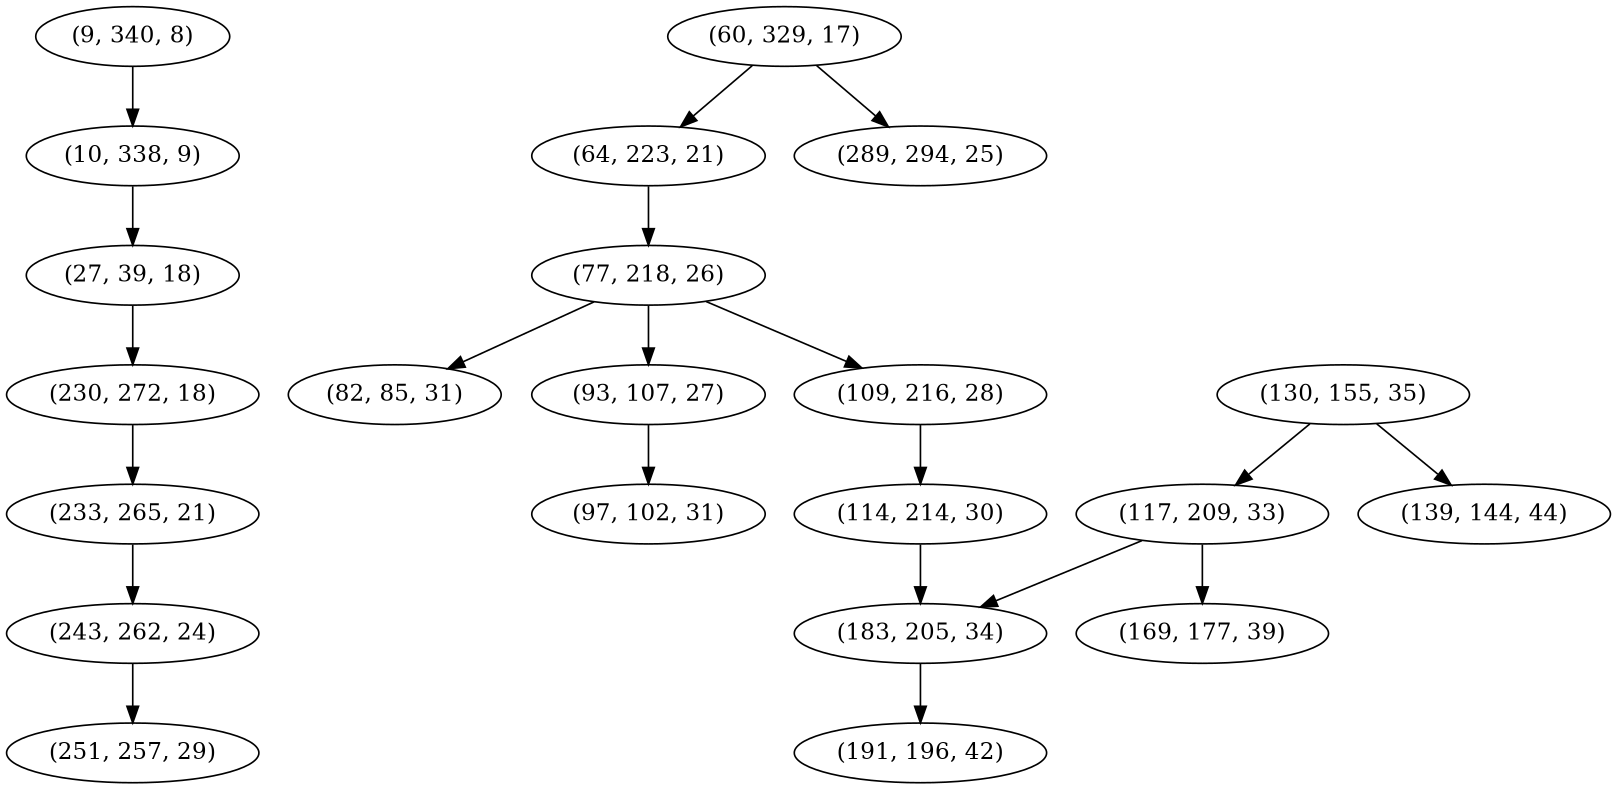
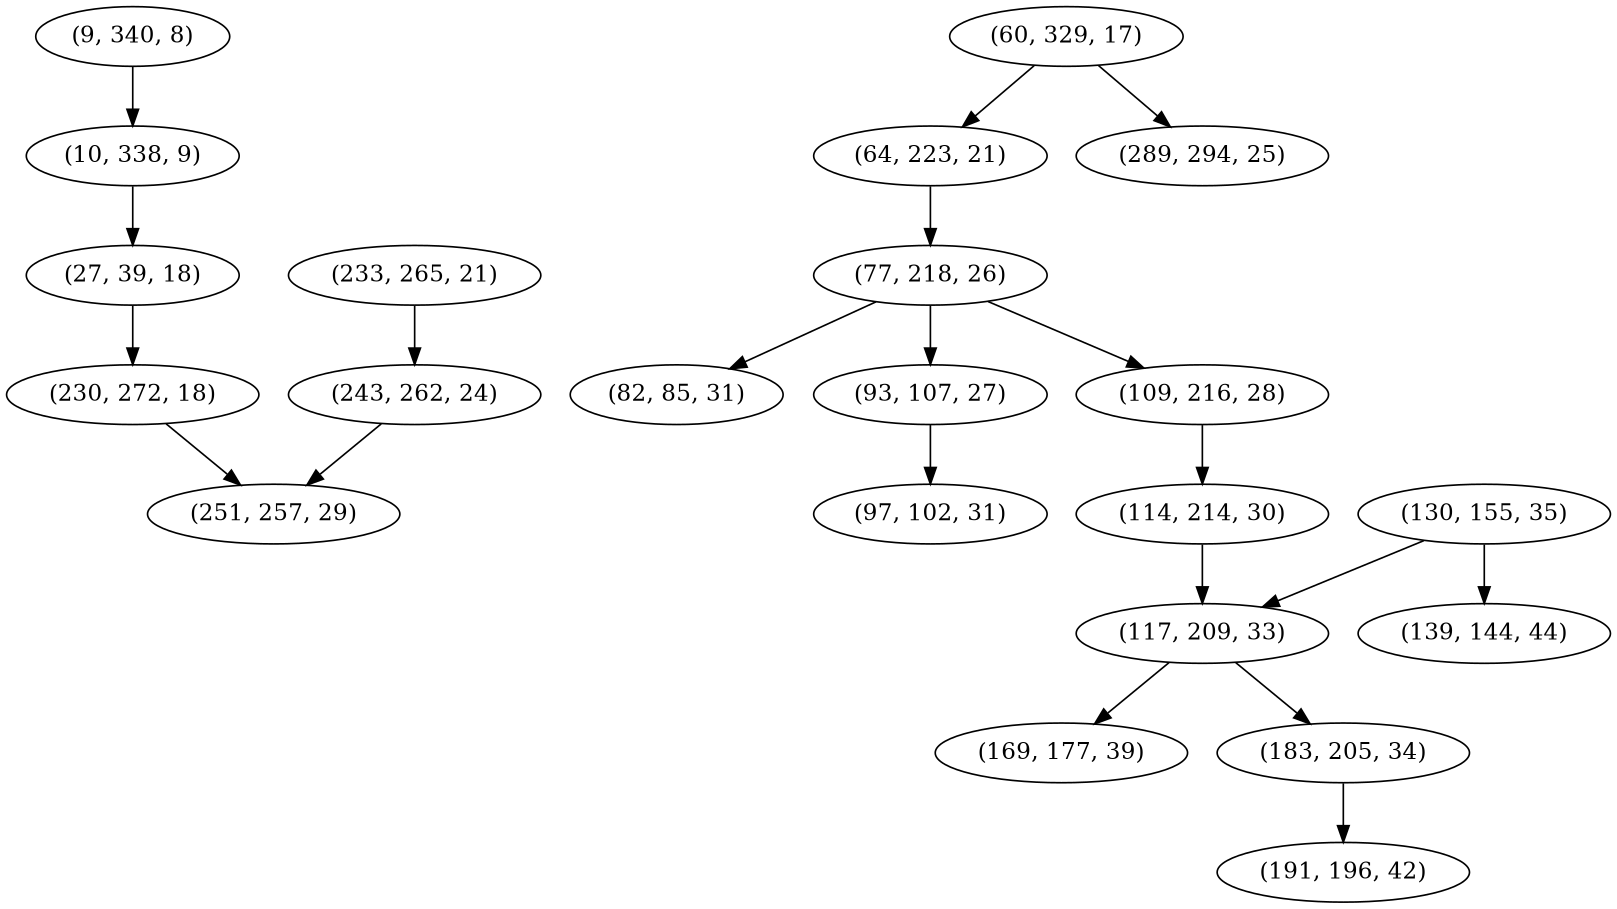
edge "(230, 272, 18)" -> "(233, 265, 21)": now "(230, 272, 18)" -> "(251, 257, 29)"
edge "(114, 214, 30)" -> "(183, 205, 34)": now "(114, 214, 30)" -> "(117, 209, 33)"
